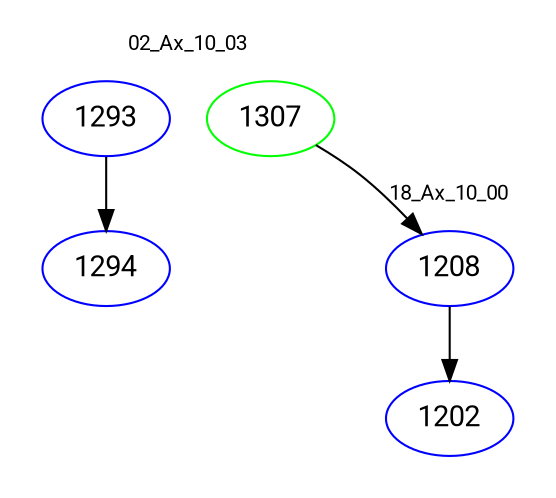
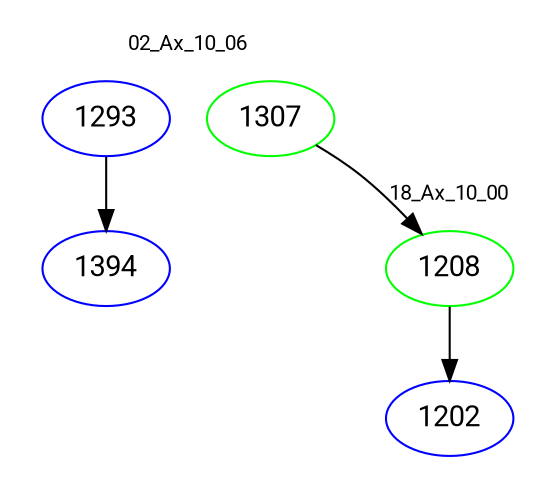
cluster "02_Ax_10_03": label "02_Ax_10_03" -> "02_Ax_10_06"
node "1294": label "1294" -> "1394"
node "1208": color blue -> green
